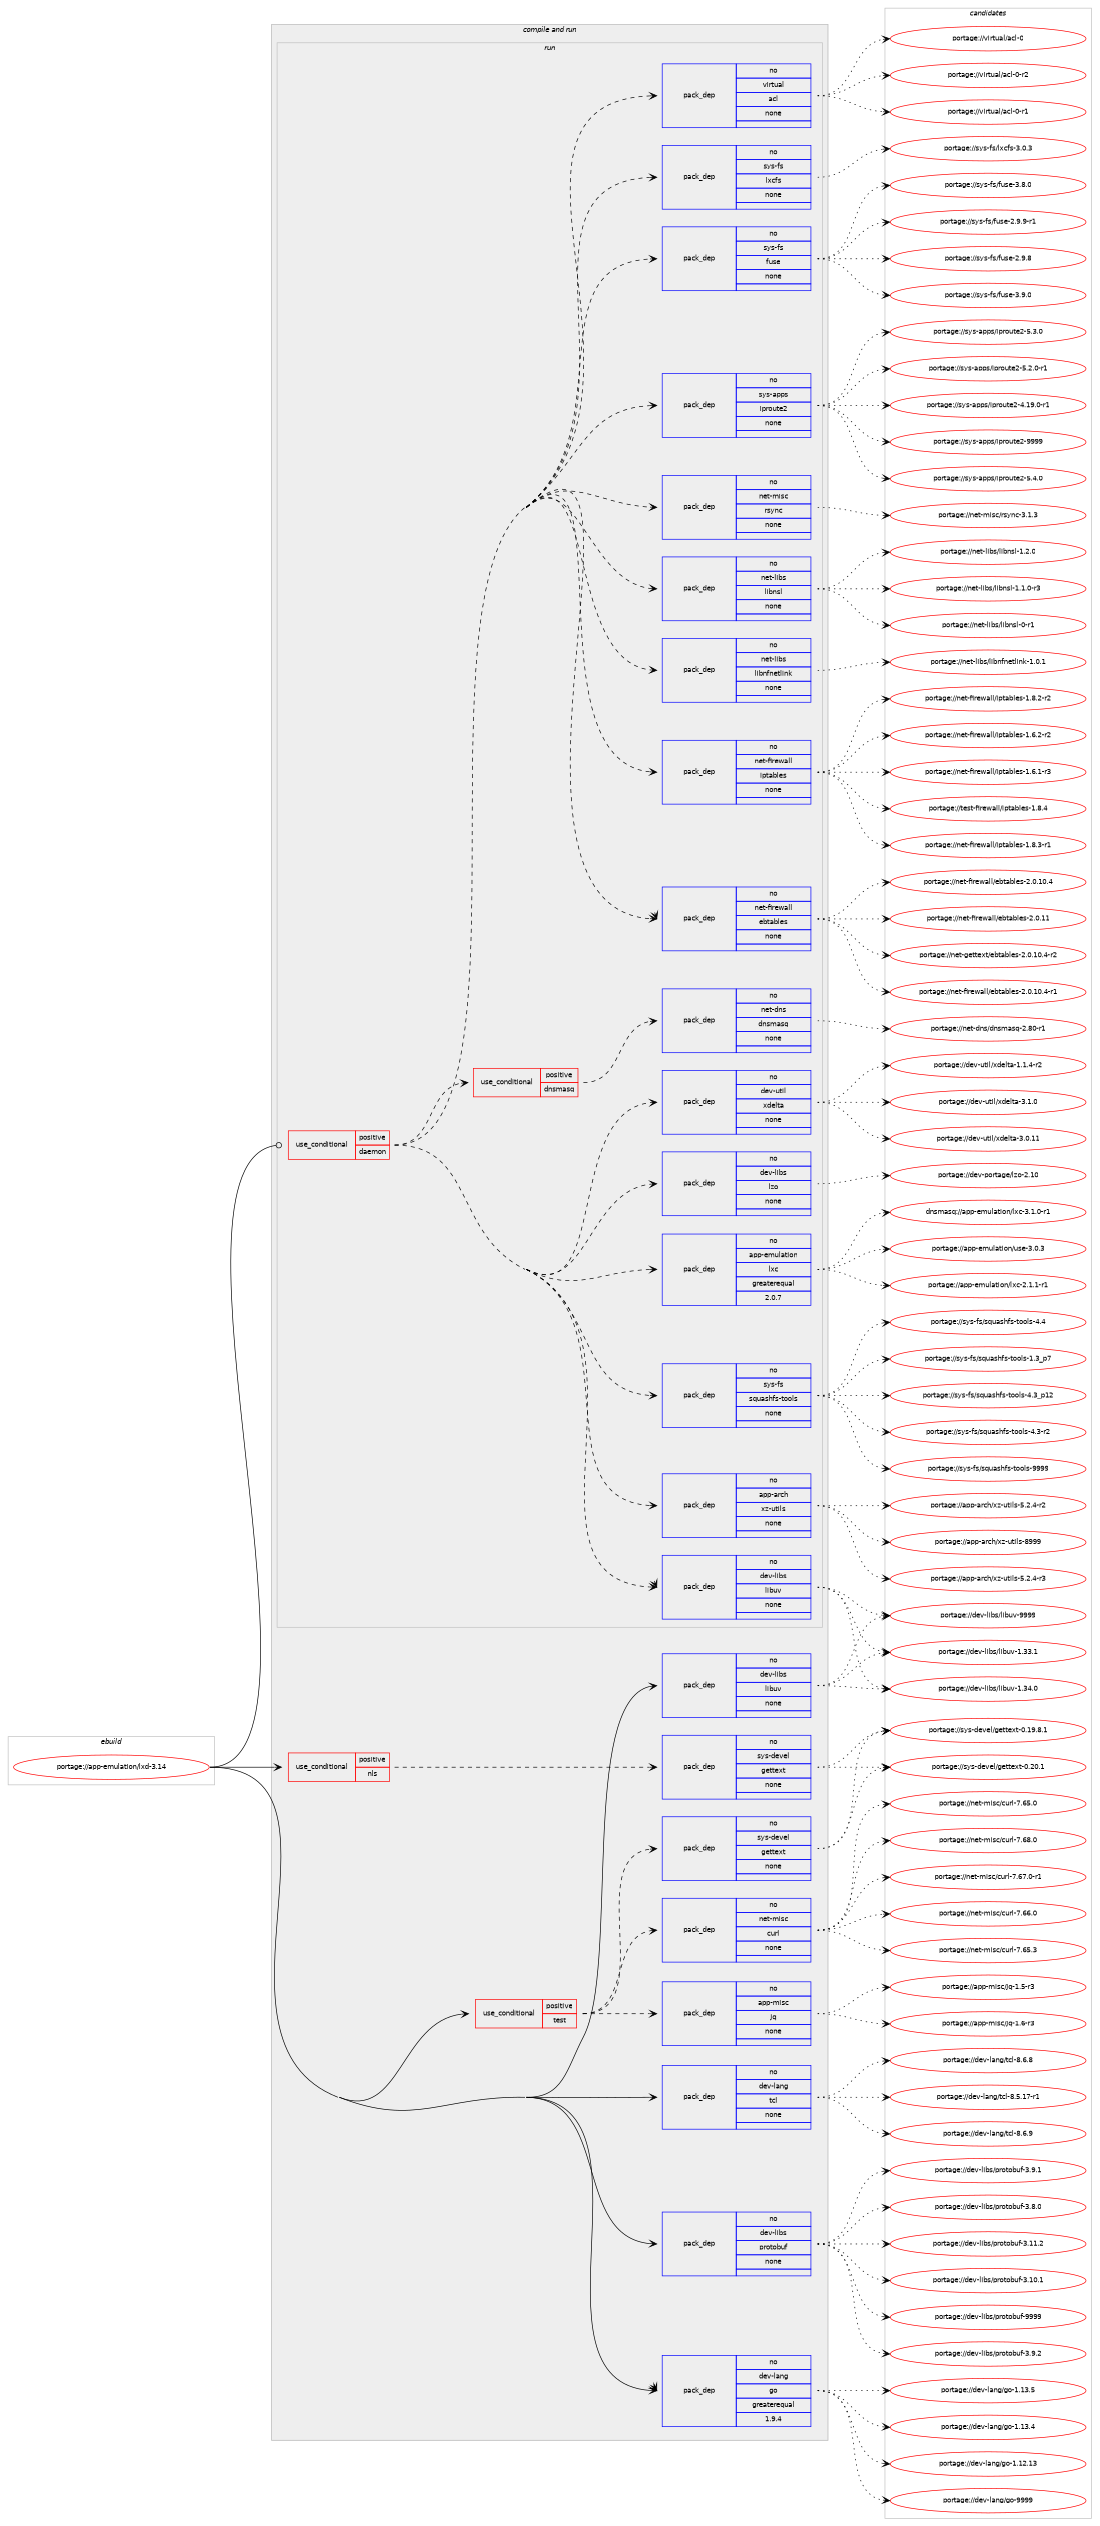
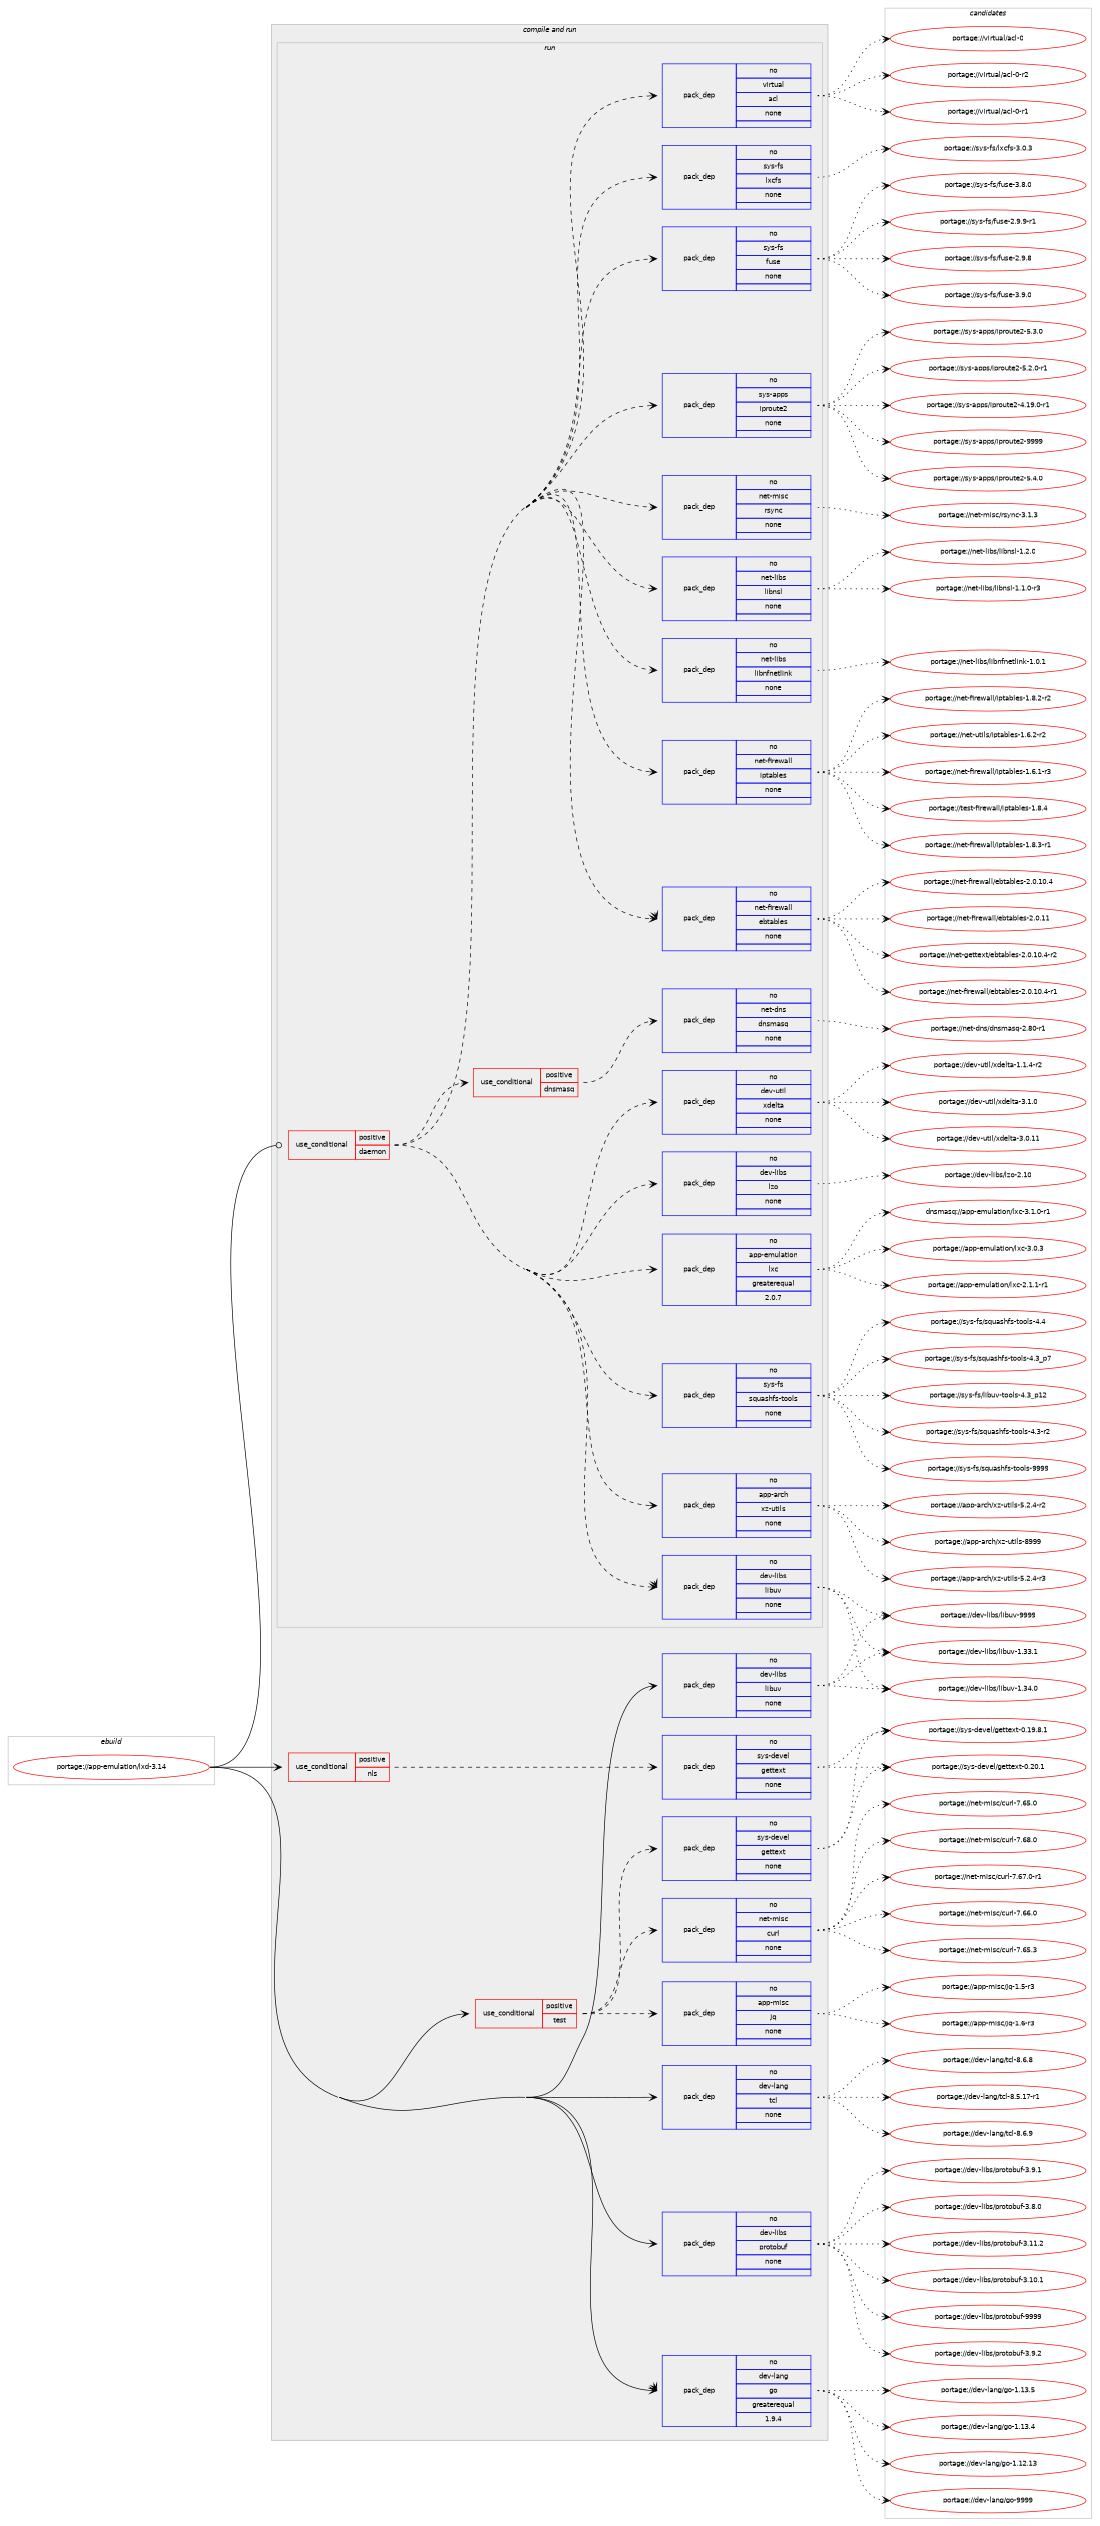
node "portage://net-libs/libnsl-0-r1": removed
node "portage://net-firewall/iptables-1.6.2-r2": label "portage://net-firewall/iptables-1.6.2-r2" -> "portage://net-utils/iptables-1.6.2-r2"
node "portage://dev-portage/lzo-2.10": label "portage://dev-portage/lzo-2.10" -> "portage://dev-libs/lzo-2.10"
node "portage://app-emulation/use-3.0.3": label "portage://app-emulation/use-3.0.3" -> "portage://app-emulation/lxc-3.0.3"
node "portage://sys-fs/squashfs-tools-1.3_p7": label "portage://sys-fs/squashfs-tools-1.3_p7" -> "portage://sys-fs/squashfs-tools-4.3_p7"
node "portage://sys-fs/squashfs-tools-4.3_p12": label "portage://sys-fs/squashfs-tools-4.3_p12" -> "portage://sys-fs/libuv-tools-4.3_p12"
